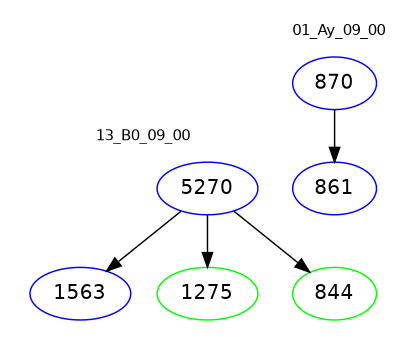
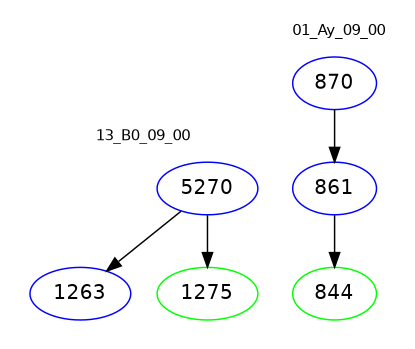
edge "5270" -> "844": now "861" -> "844"
node "1563": label "1563" -> "1263"
